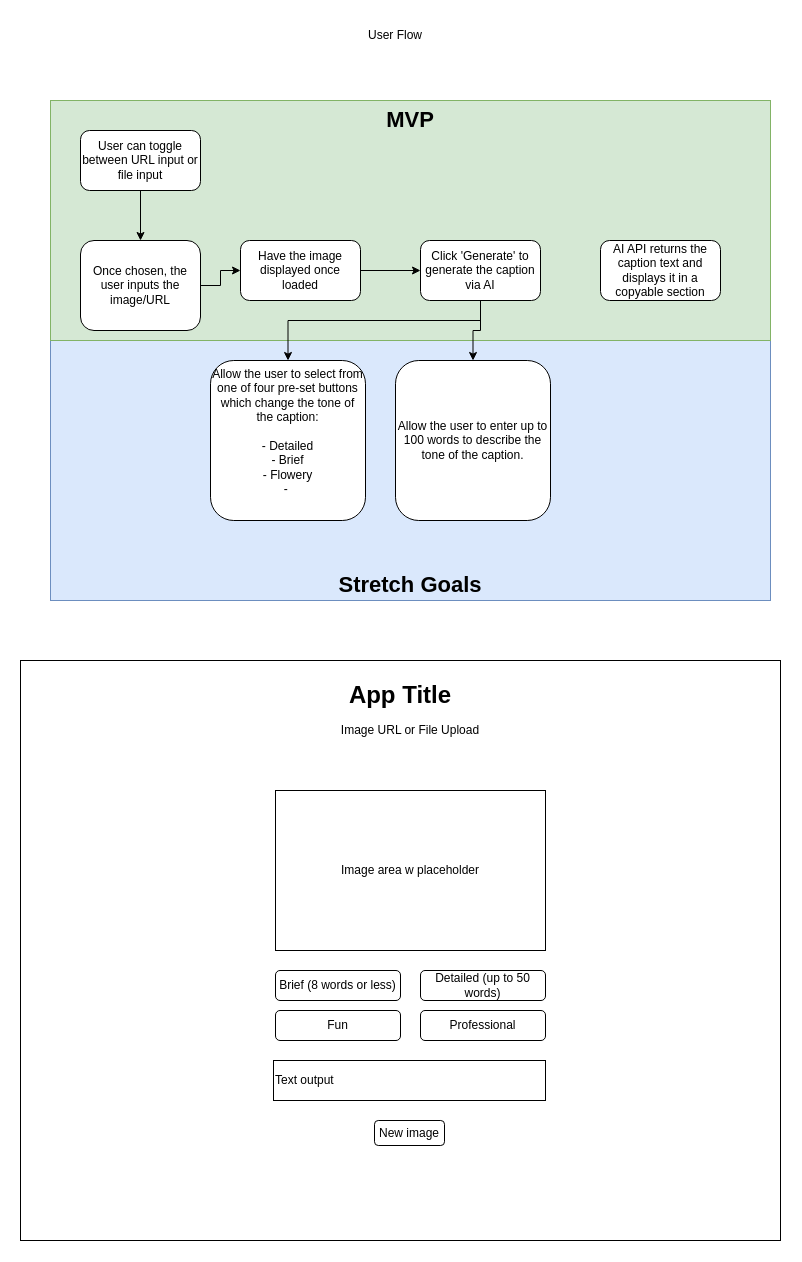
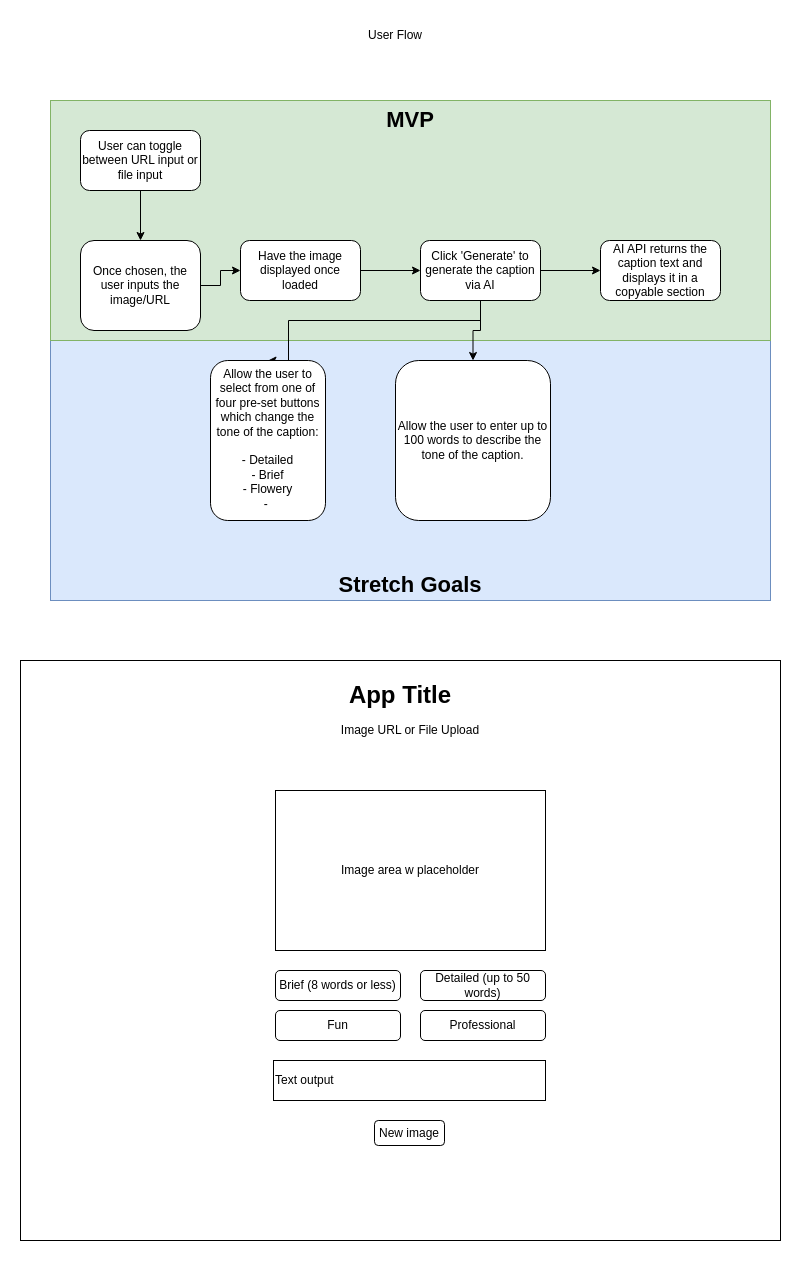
edge "Click 'Generate' to generate the caption via AI" -> "AI API returns the caption text and displays it in a copyable section": added
node "Allow the user to select from one of four pre-set buttons which change the tone of the caption: - Detailed - Brief - Flowery -": size 155x160 -> 115x160
